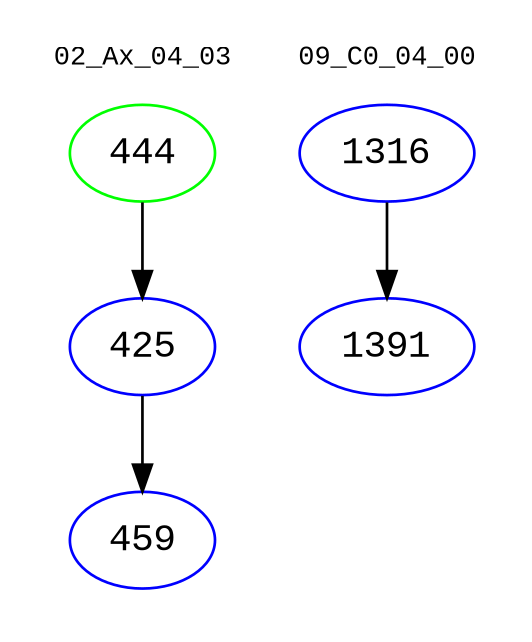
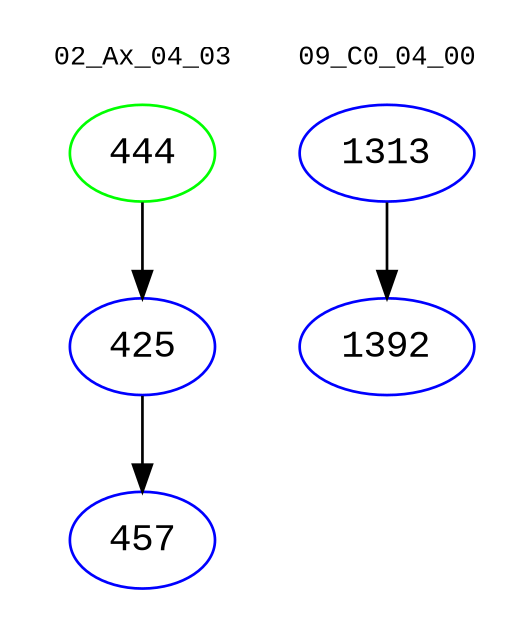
node "1316": label "1316" -> "1313"
node "1391": label "1391" -> "1392"
node "459": label "459" -> "457"
